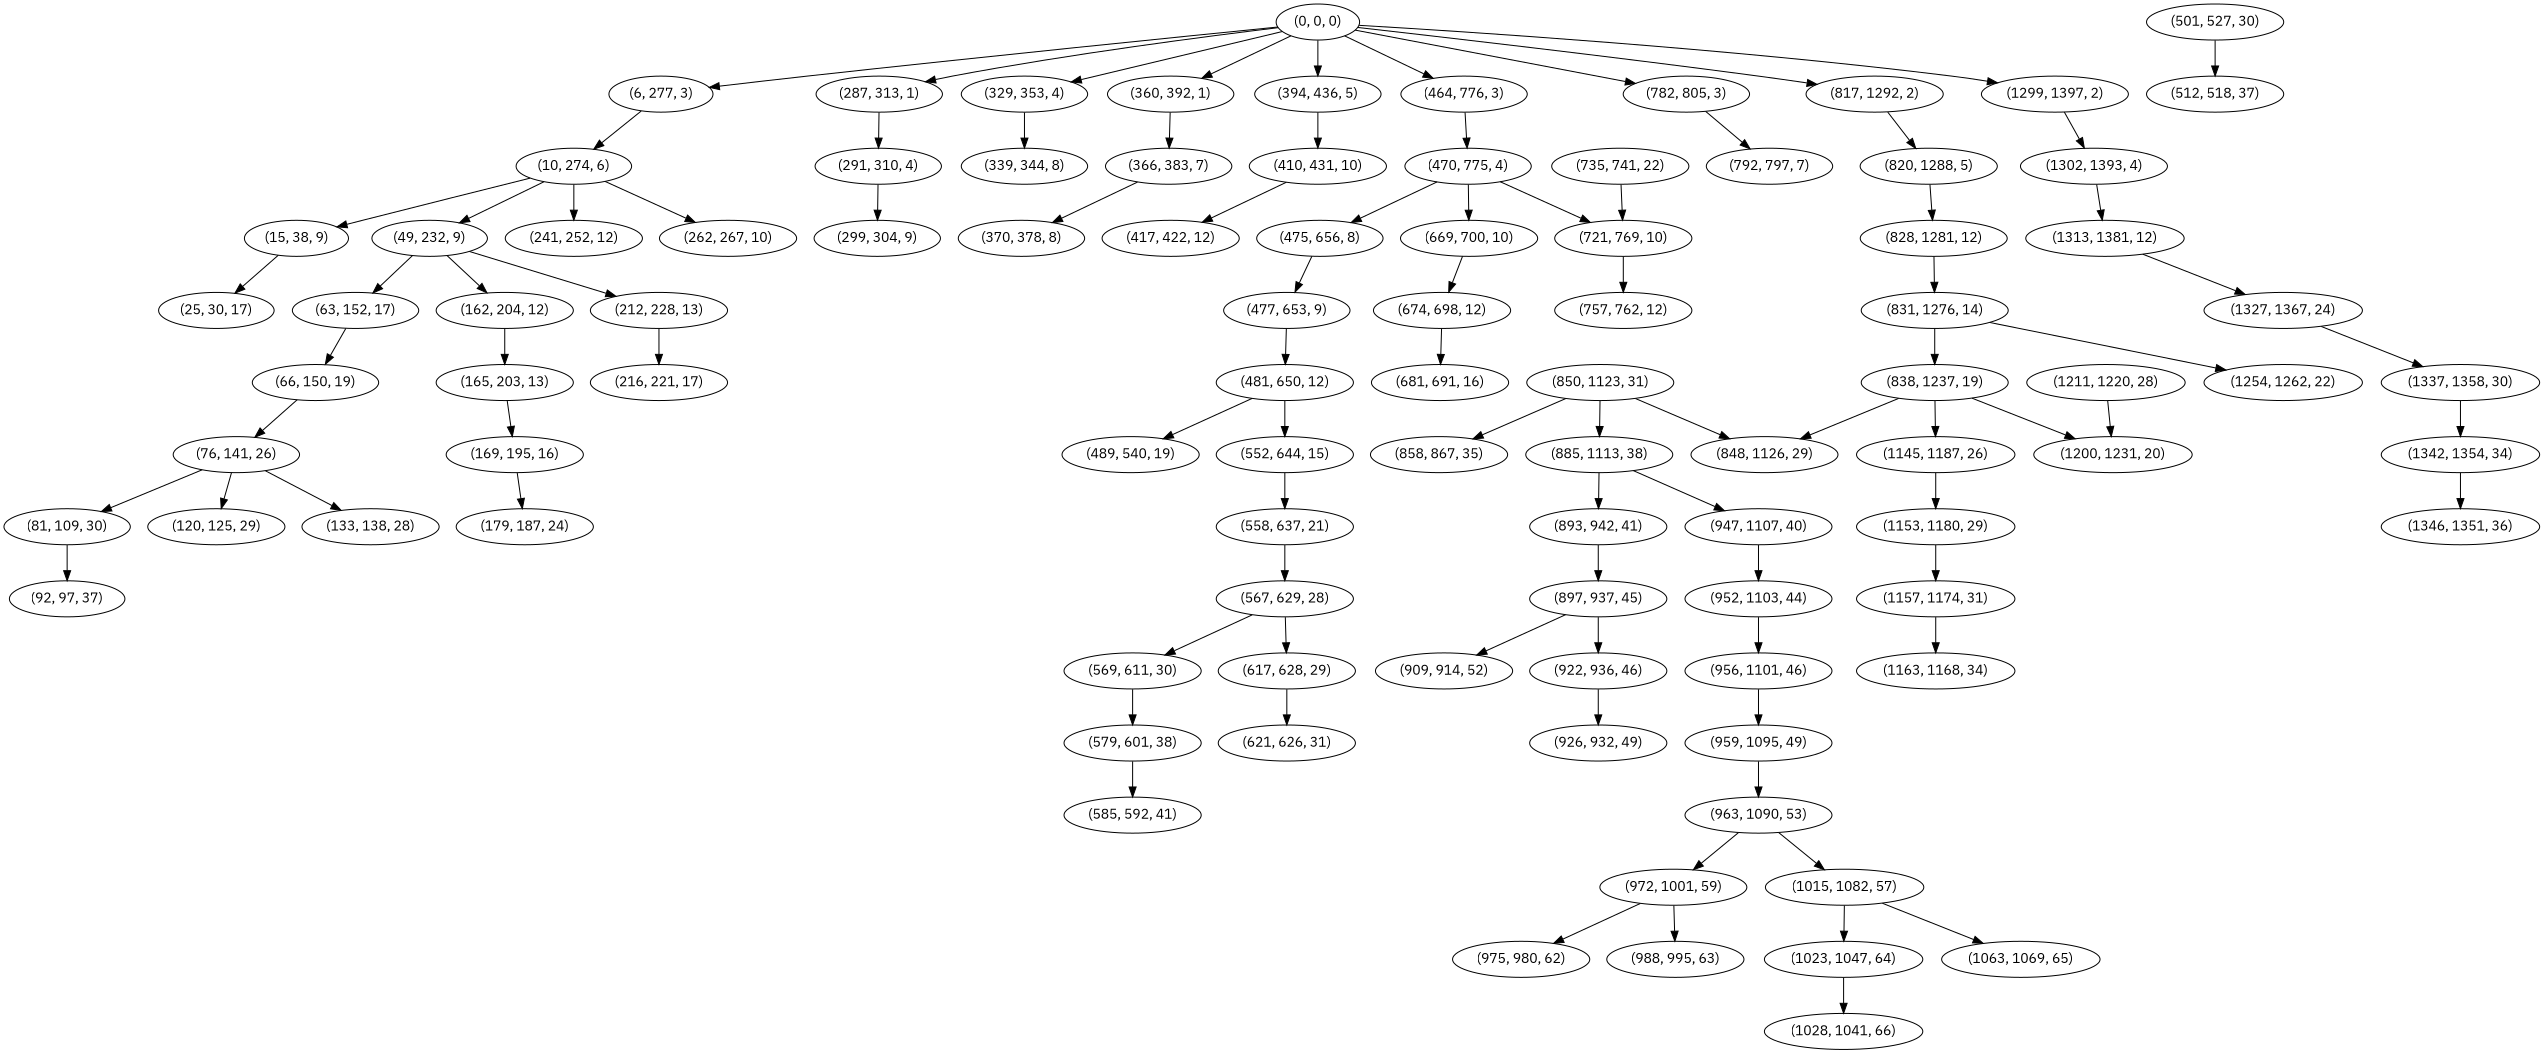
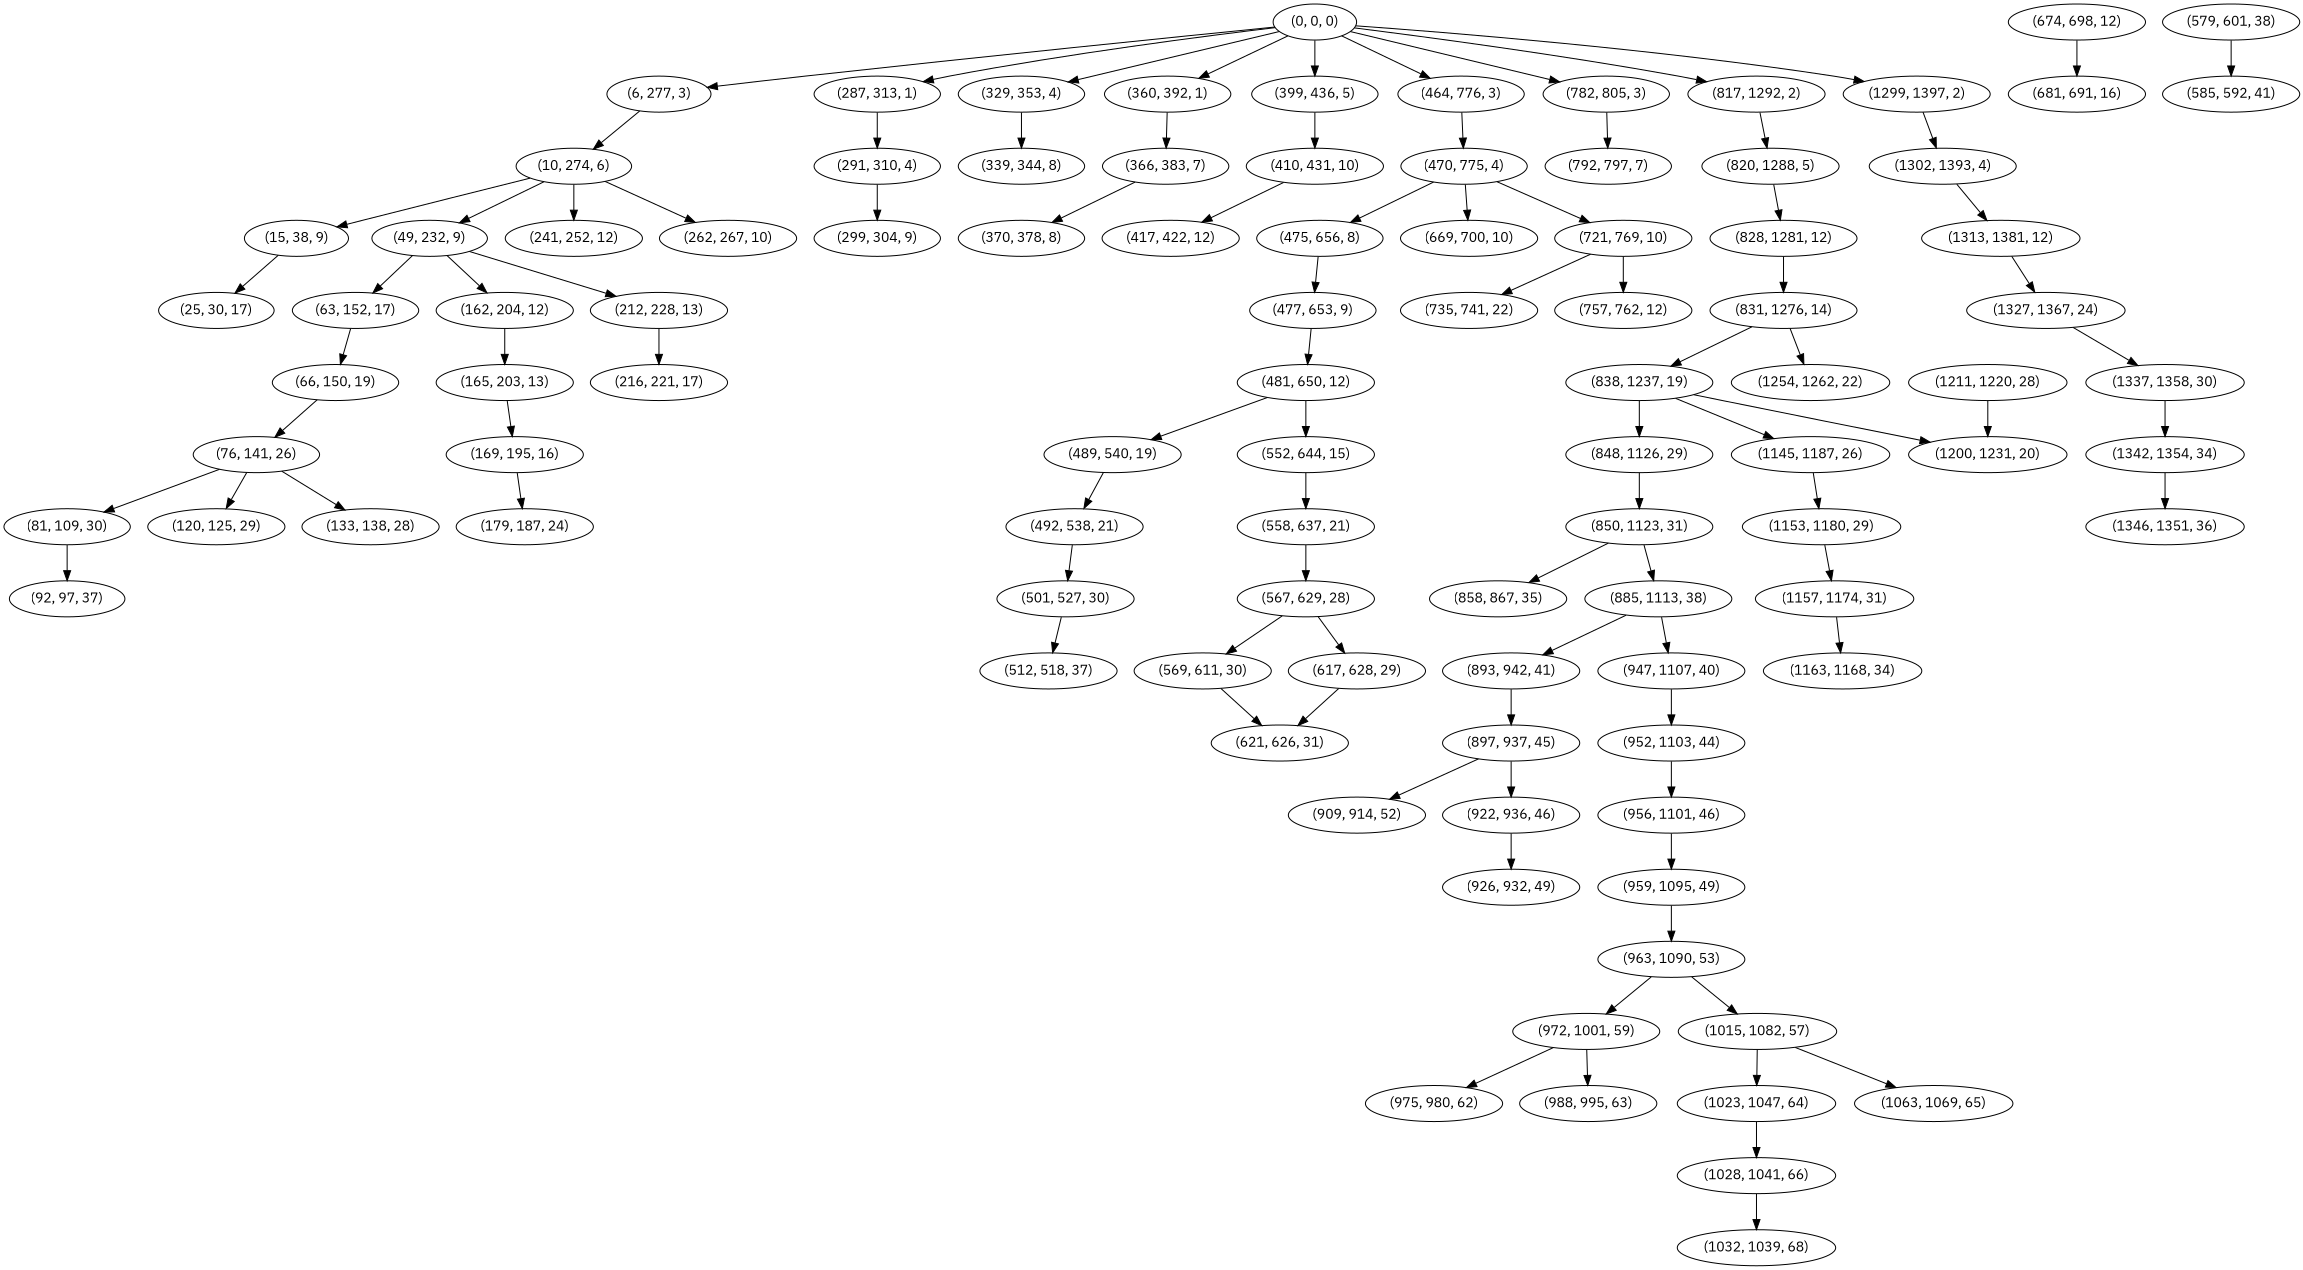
node "(394, 436, 5)": label "(394, 436, 5)" -> "(399, 436, 5)"
edge "(735, 741, 22)" -> "(721, 769, 10)": reversed
edge "(669, 700, 10)" -> "(674, 698, 12)": removed
edge "(850, 1123, 31)" -> "(848, 1126, 29)": reversed
node "(492, 538, 21)": added
edge "(569, 611, 30)" -> "(579, 601, 38)": now "(569, 611, 30)" -> "(621, 626, 31)"
node "(1032, 1039, 68)": added
